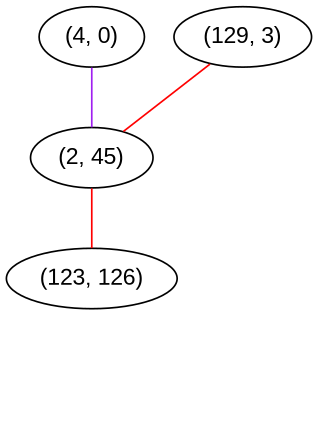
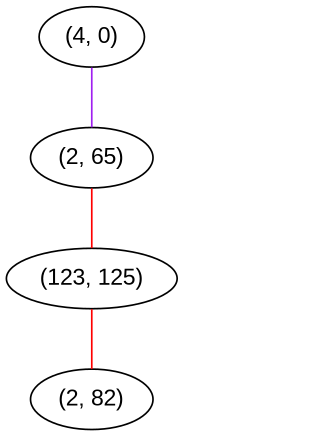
node "(129, 3)": removed
node "(2, 45)": label "(2, 45)" -> "(2, 65)"
node "(123, 126)": label "(123, 126)" -> "(123, 125)"
node "(2, 82)": added
